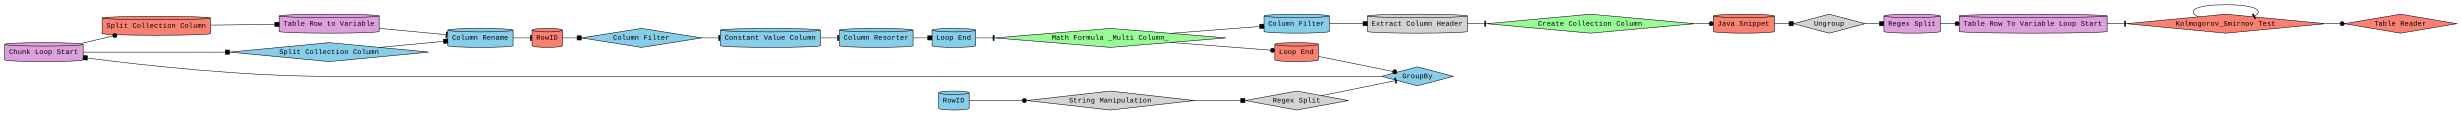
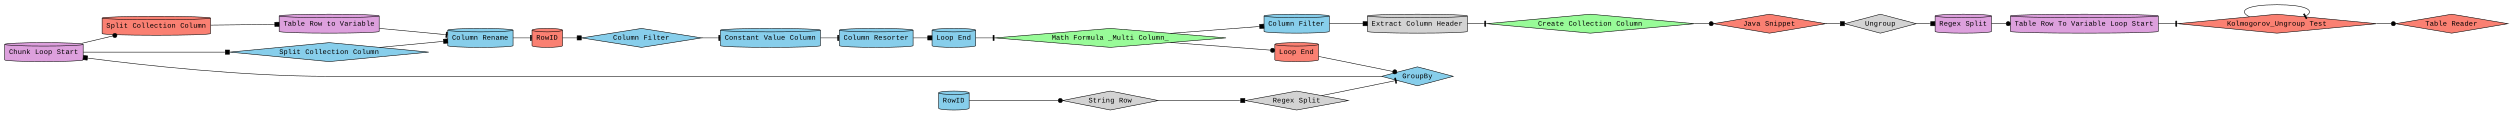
node "Java Snippet": shape cylinder -> diamond
node "Kolmogorov_Smirnov Test": label "Kolmogorov_Smirnov Test" -> "Kolmogorov_Ungroup Test"
node "String Manipulation": label "String Manipulation" -> "String Row"
